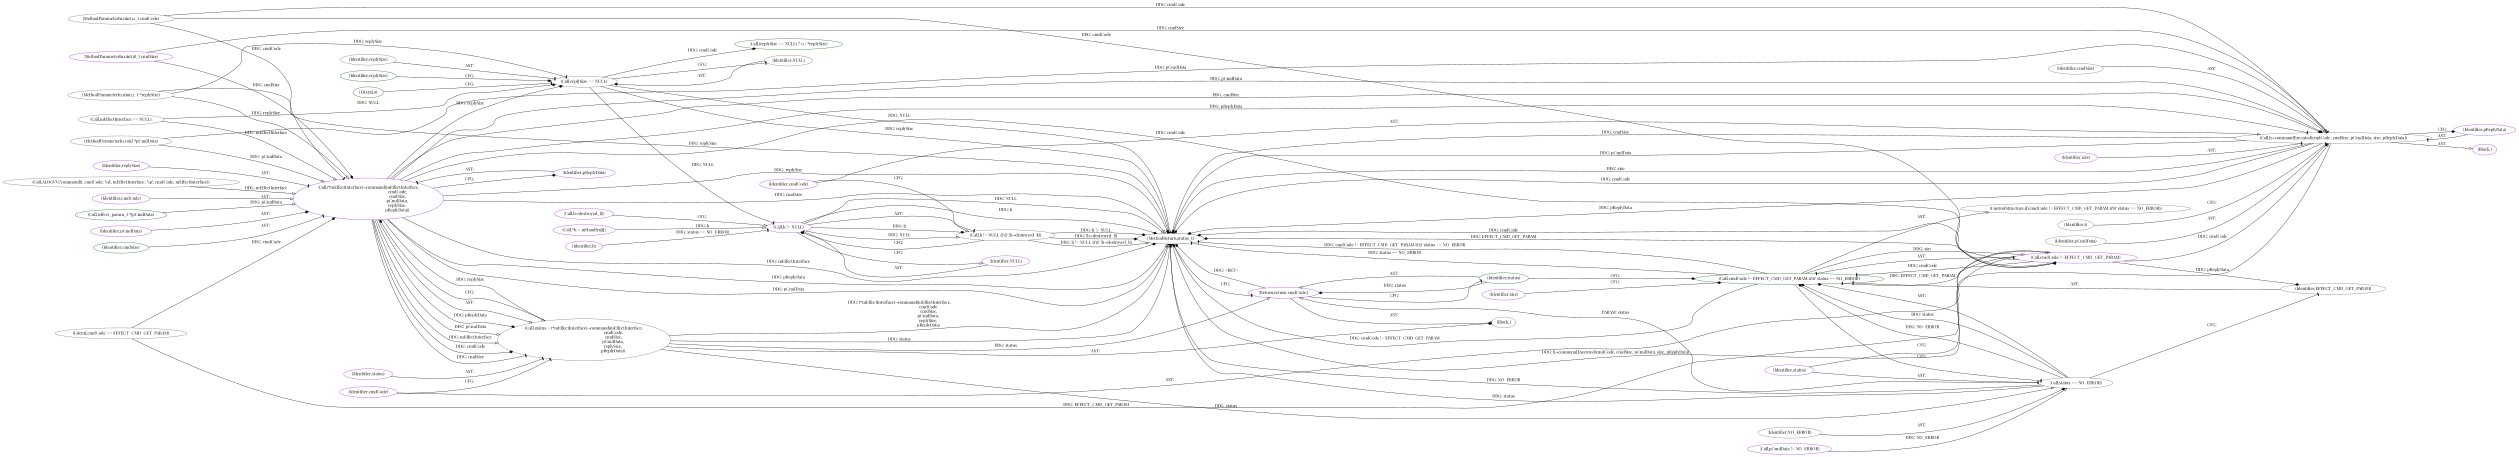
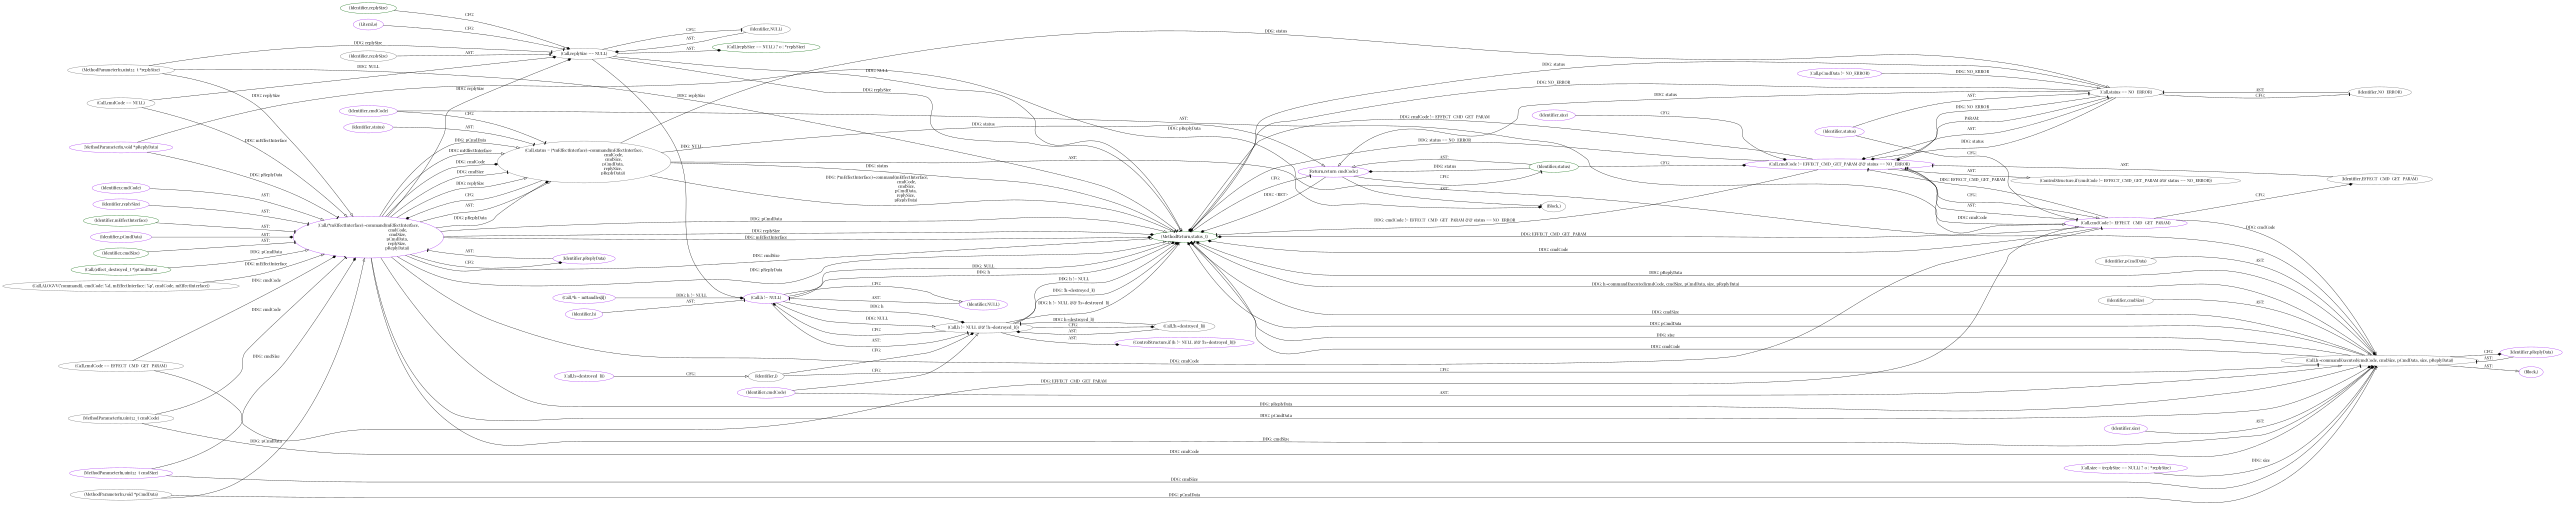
edge "(MethodParameterIn,uint32_t cmdCode)" -> "(Call,cmdCode != EFFECT_CMD_GET_PARAM)": removed, label "DDG: cmdCode"
edge "(Call,replySize == NULL)" -> "(Call,(replySize == NULL) ? 0 : *replySize)": label "DDG: cmdCode" -> "AST: "
node "(MethodParameterIn,uint38_t cmdSize)": label "(MethodParameterIn,uint38_t cmdSize)" -> "(MethodParameterIn,uint32_t cmdSize)"
node "(Literal,0)": color darkgreen -> purple
node "(Call,mEffectInterface == NULL)": label "(Call,mEffectInterface == NULL)" -> "(Call,cmdCode == NULL)"
node "(MethodParameterIn,void *pReplyData)": added
edge "(Call,replySize == NULL)" -> "(Call,h != NULL)": arrowhead tee -> diamond
node "(Call,(effect_param_t *)pCmdData)": label "(Call,(effect_param_t *)pCmdData)" -> "(Call,(effect_destroyed_t *)pCmdData)"
edge "(Call,h->destroyed_l())" -> "(Call,h != NULL)": now "(Call,h->destroyed_l())" -> "(Identifier,i)"
node "(Identifier,mEffectInterface)": added
edge "(Call,*h = mHandles[i])" -> "(Call,h != NULL)": label "DDG: h" -> "DDG: h != NULL"
edge "(Identifier,h)" -> "(Call,h != NULL)": label "DDG: status == NO_ERROR" -> "AST: "
edge "(Call,cmdCode != EFFECT_CMD_GET_PARAM && status == NO_ERROR)" -> "(Call,cmdCode != EFFECT_CMD_GET_PARAM)": label "DDG: size" -> "CFG: "
edge "(Call,cmdCode != EFFECT_CMD_GET_PARAM)" -> "(Identifier,EFFECT_CMD_GET_PARAM)": label "DDG: pReplyData" -> "CFG: "
node "(Call,cmdCode != EFFECT_CMD_GET_PARAM && status == NO_ERROR)": color darkgreen -> purple
edge "(Call,status == NO_ERROR)" -> "(Return,return cmdCode;)": label "PARAM: status" -> "DDG: status"
node "(Call,!h->destroyed_l())": added
node "(Literal,cmdCode == EFFECT_CMD_GET_PARAM)": label "(Literal,cmdCode == EFFECT_CMD_GET_PARAM)" -> "(Call,cmdCode == EFFECT_CMD_GET_PARAM)"
edge "(Call,status == NO_ERROR)" -> "(Identifier,EFFECT_CMD_GET_PARAM)": now "(Call,status == NO_ERROR)" -> "(Identifier,NO_ERROR)"
node "(ControlStructure,if (h != NULL && !h->destroyed_l()))": added
edge "(Call,cmdCode != EFFECT_CMD_GET_PARAM && status == NO_ERROR)" -> "(Call,status == NO_ERROR)": label "CFG: " -> "PARAM: "
edge "(Identifier,i)" -> "(Call,h != NULL && !h->destroyed_l())": added, label "CFG:"
edge "(Identifier,NO_ERROR)" -> "(Call,status == NO_ERROR)": arrowhead diamond -> tee
node "(Call,size = (replySize == NULL) ? 0 : *replySize)": added
